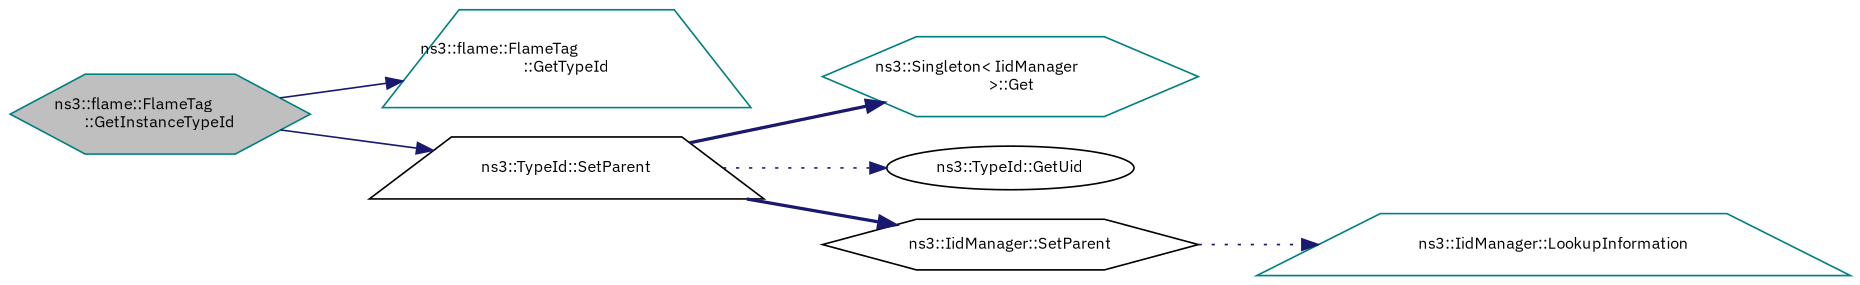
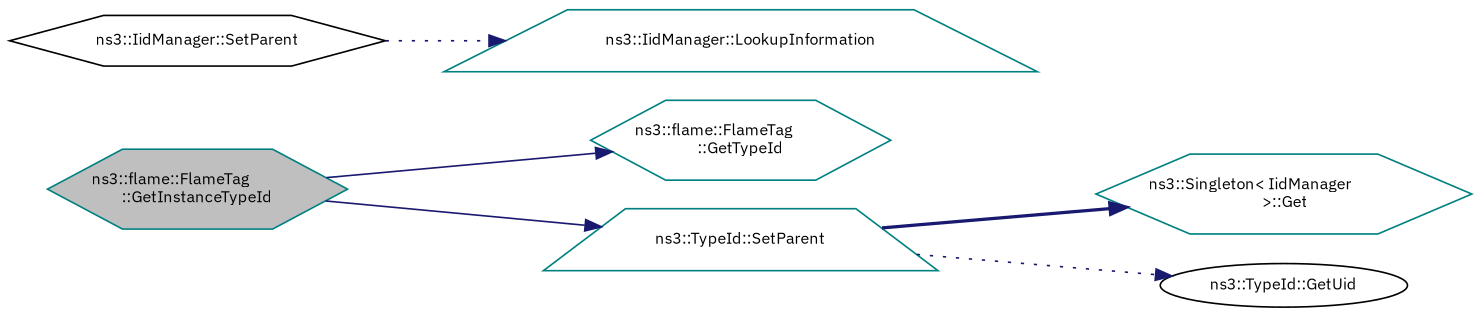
node "ns3::flame::FlameTag ::GetTypeId": shape trapezium -> hexagon
node "ns3::TypeId::SetParent": color black -> teal
edge "ns3::TypeId::SetParent" -> "ns3::IidManager::SetParent": removed
